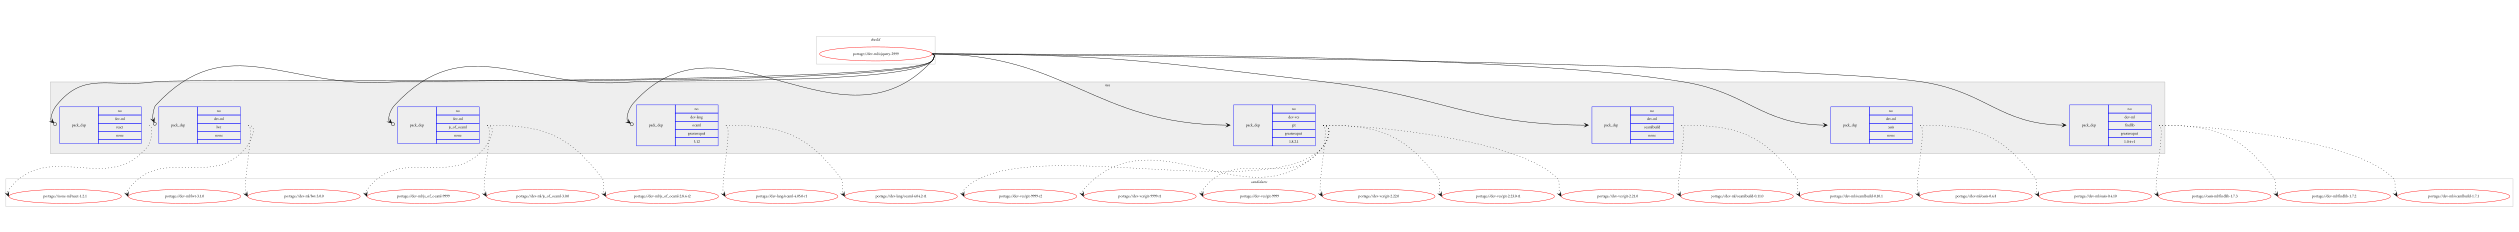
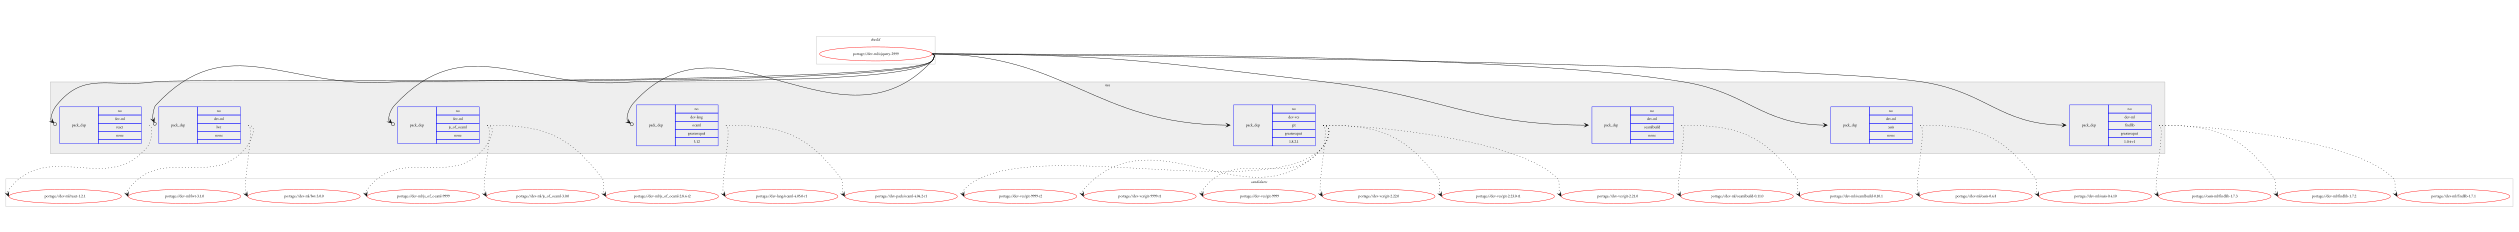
node "portage://none-ml/react-1.2.1": label "portage://none-ml/react-1.2.1" -> "portage://dev-ml/react-1.2.1"
node "portage://dev-lang/ocaml-4.04.2-r1": label "portage://dev-lang/ocaml-4.04.2-r1" -> "portage://dev-pack/ocaml-4.04.2-r1"
node "portage://dev-ml/ocamlbuild-1.7.1": label "portage://dev-ml/ocamlbuild-1.7.1" -> "portage://dev-ml/findlib-1.7.1"
